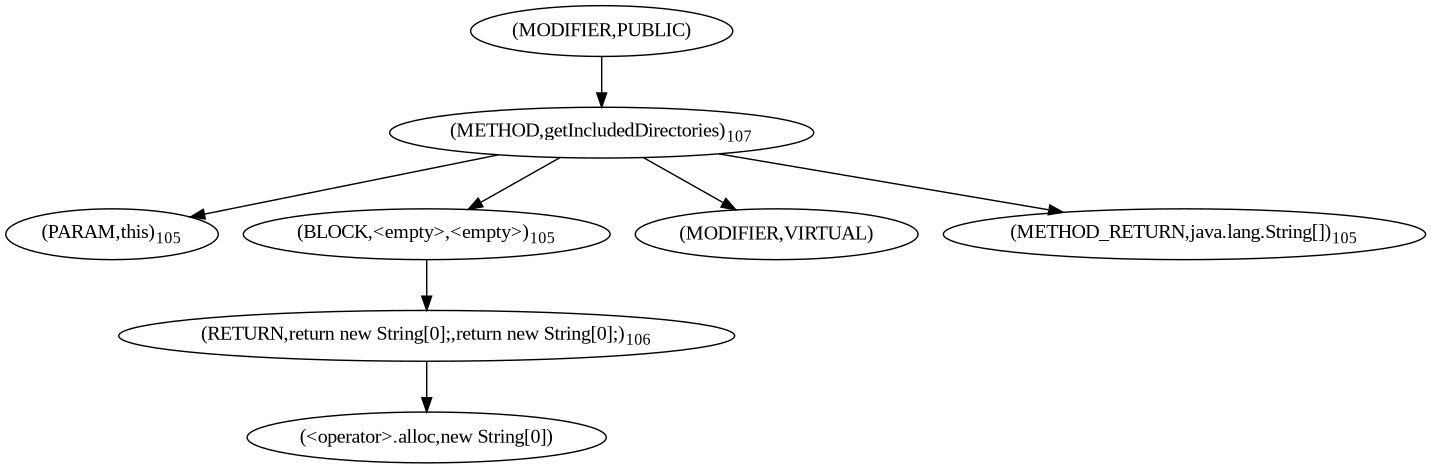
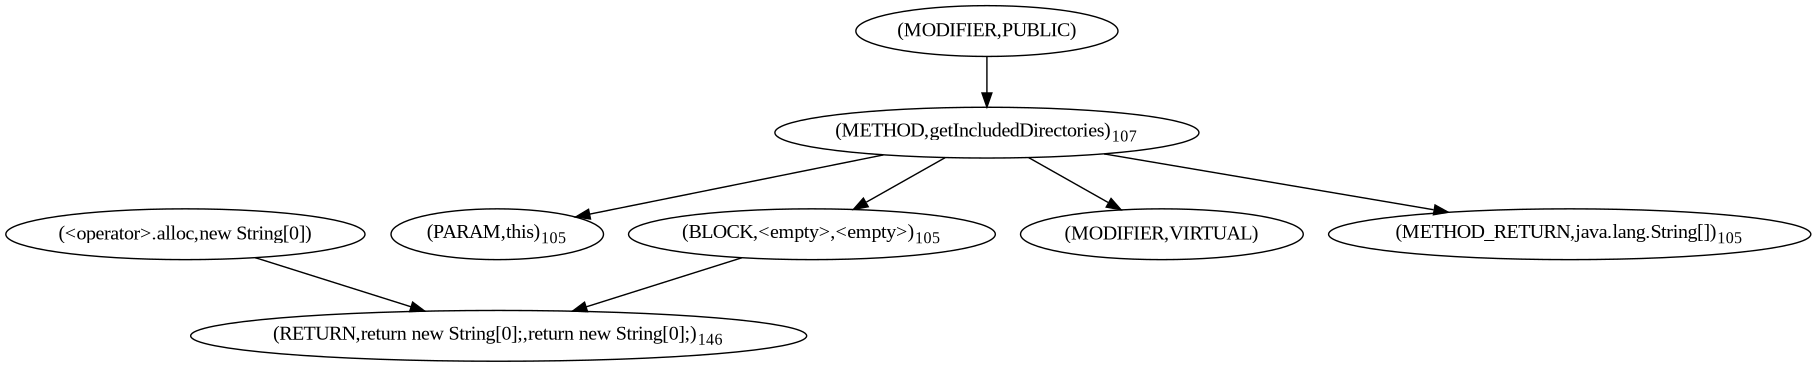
node "(RETURN,return new String[0];,return new String[0];)": text "106" -> "146"
edge "(RETURN,return new String[0];,return new String[0];)" -> "(<operator>.alloc,new String[0])": reversed
